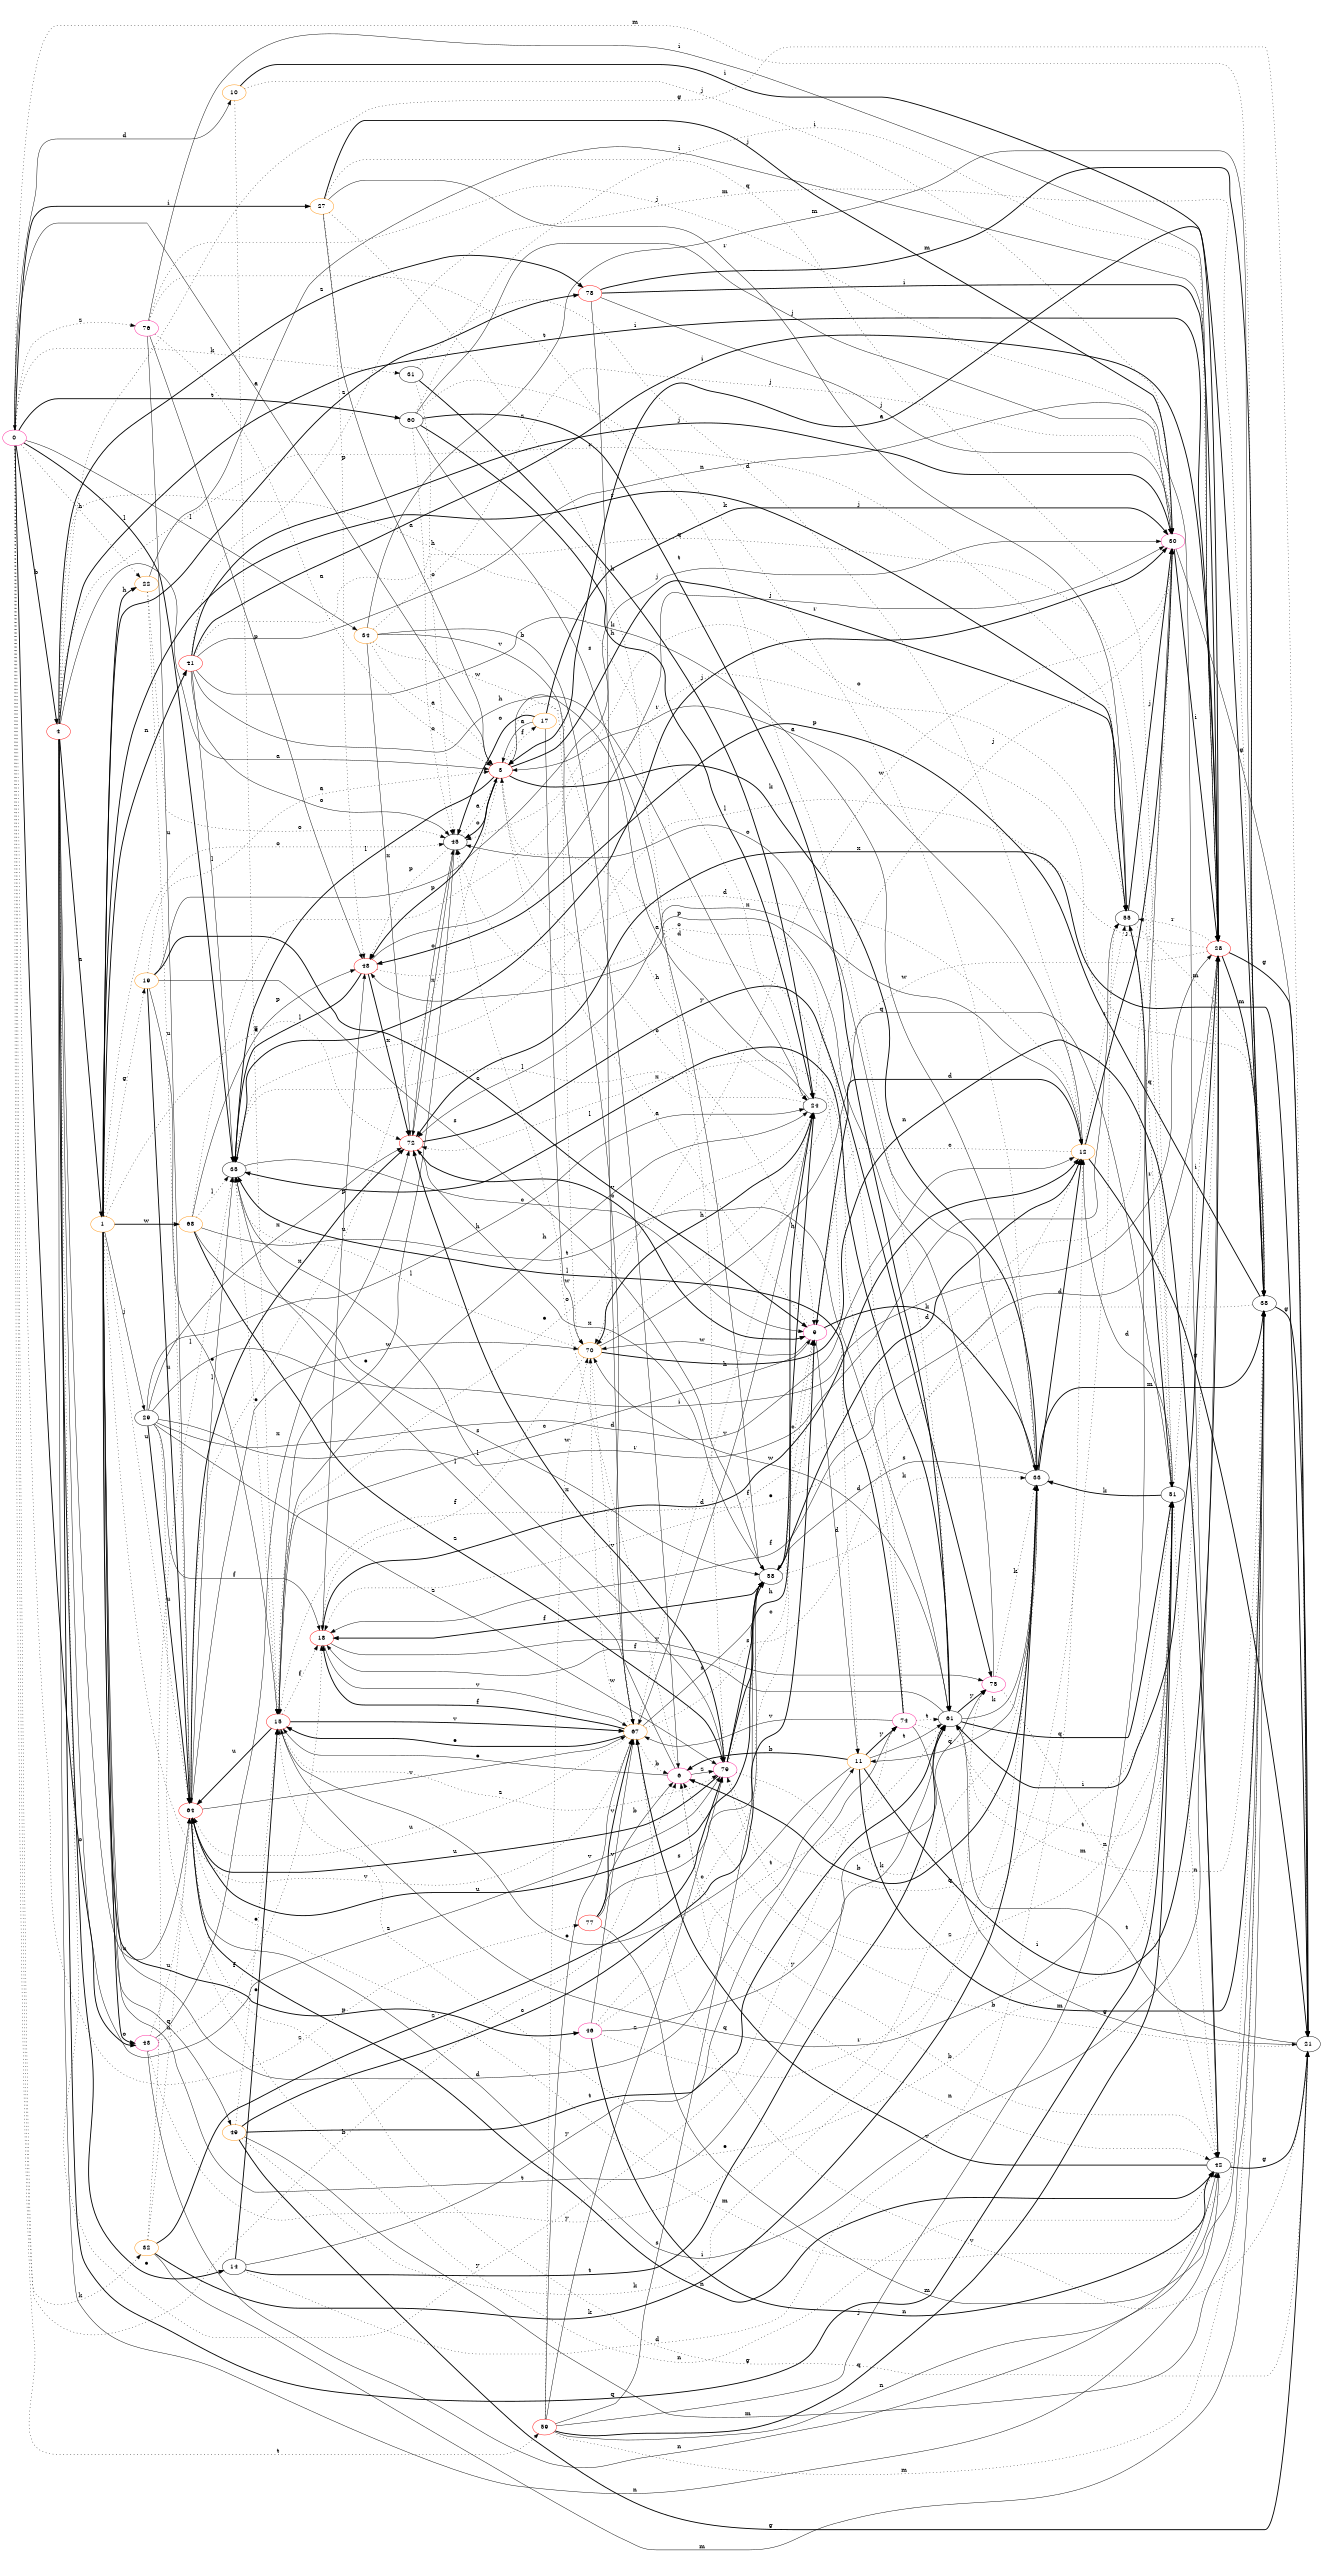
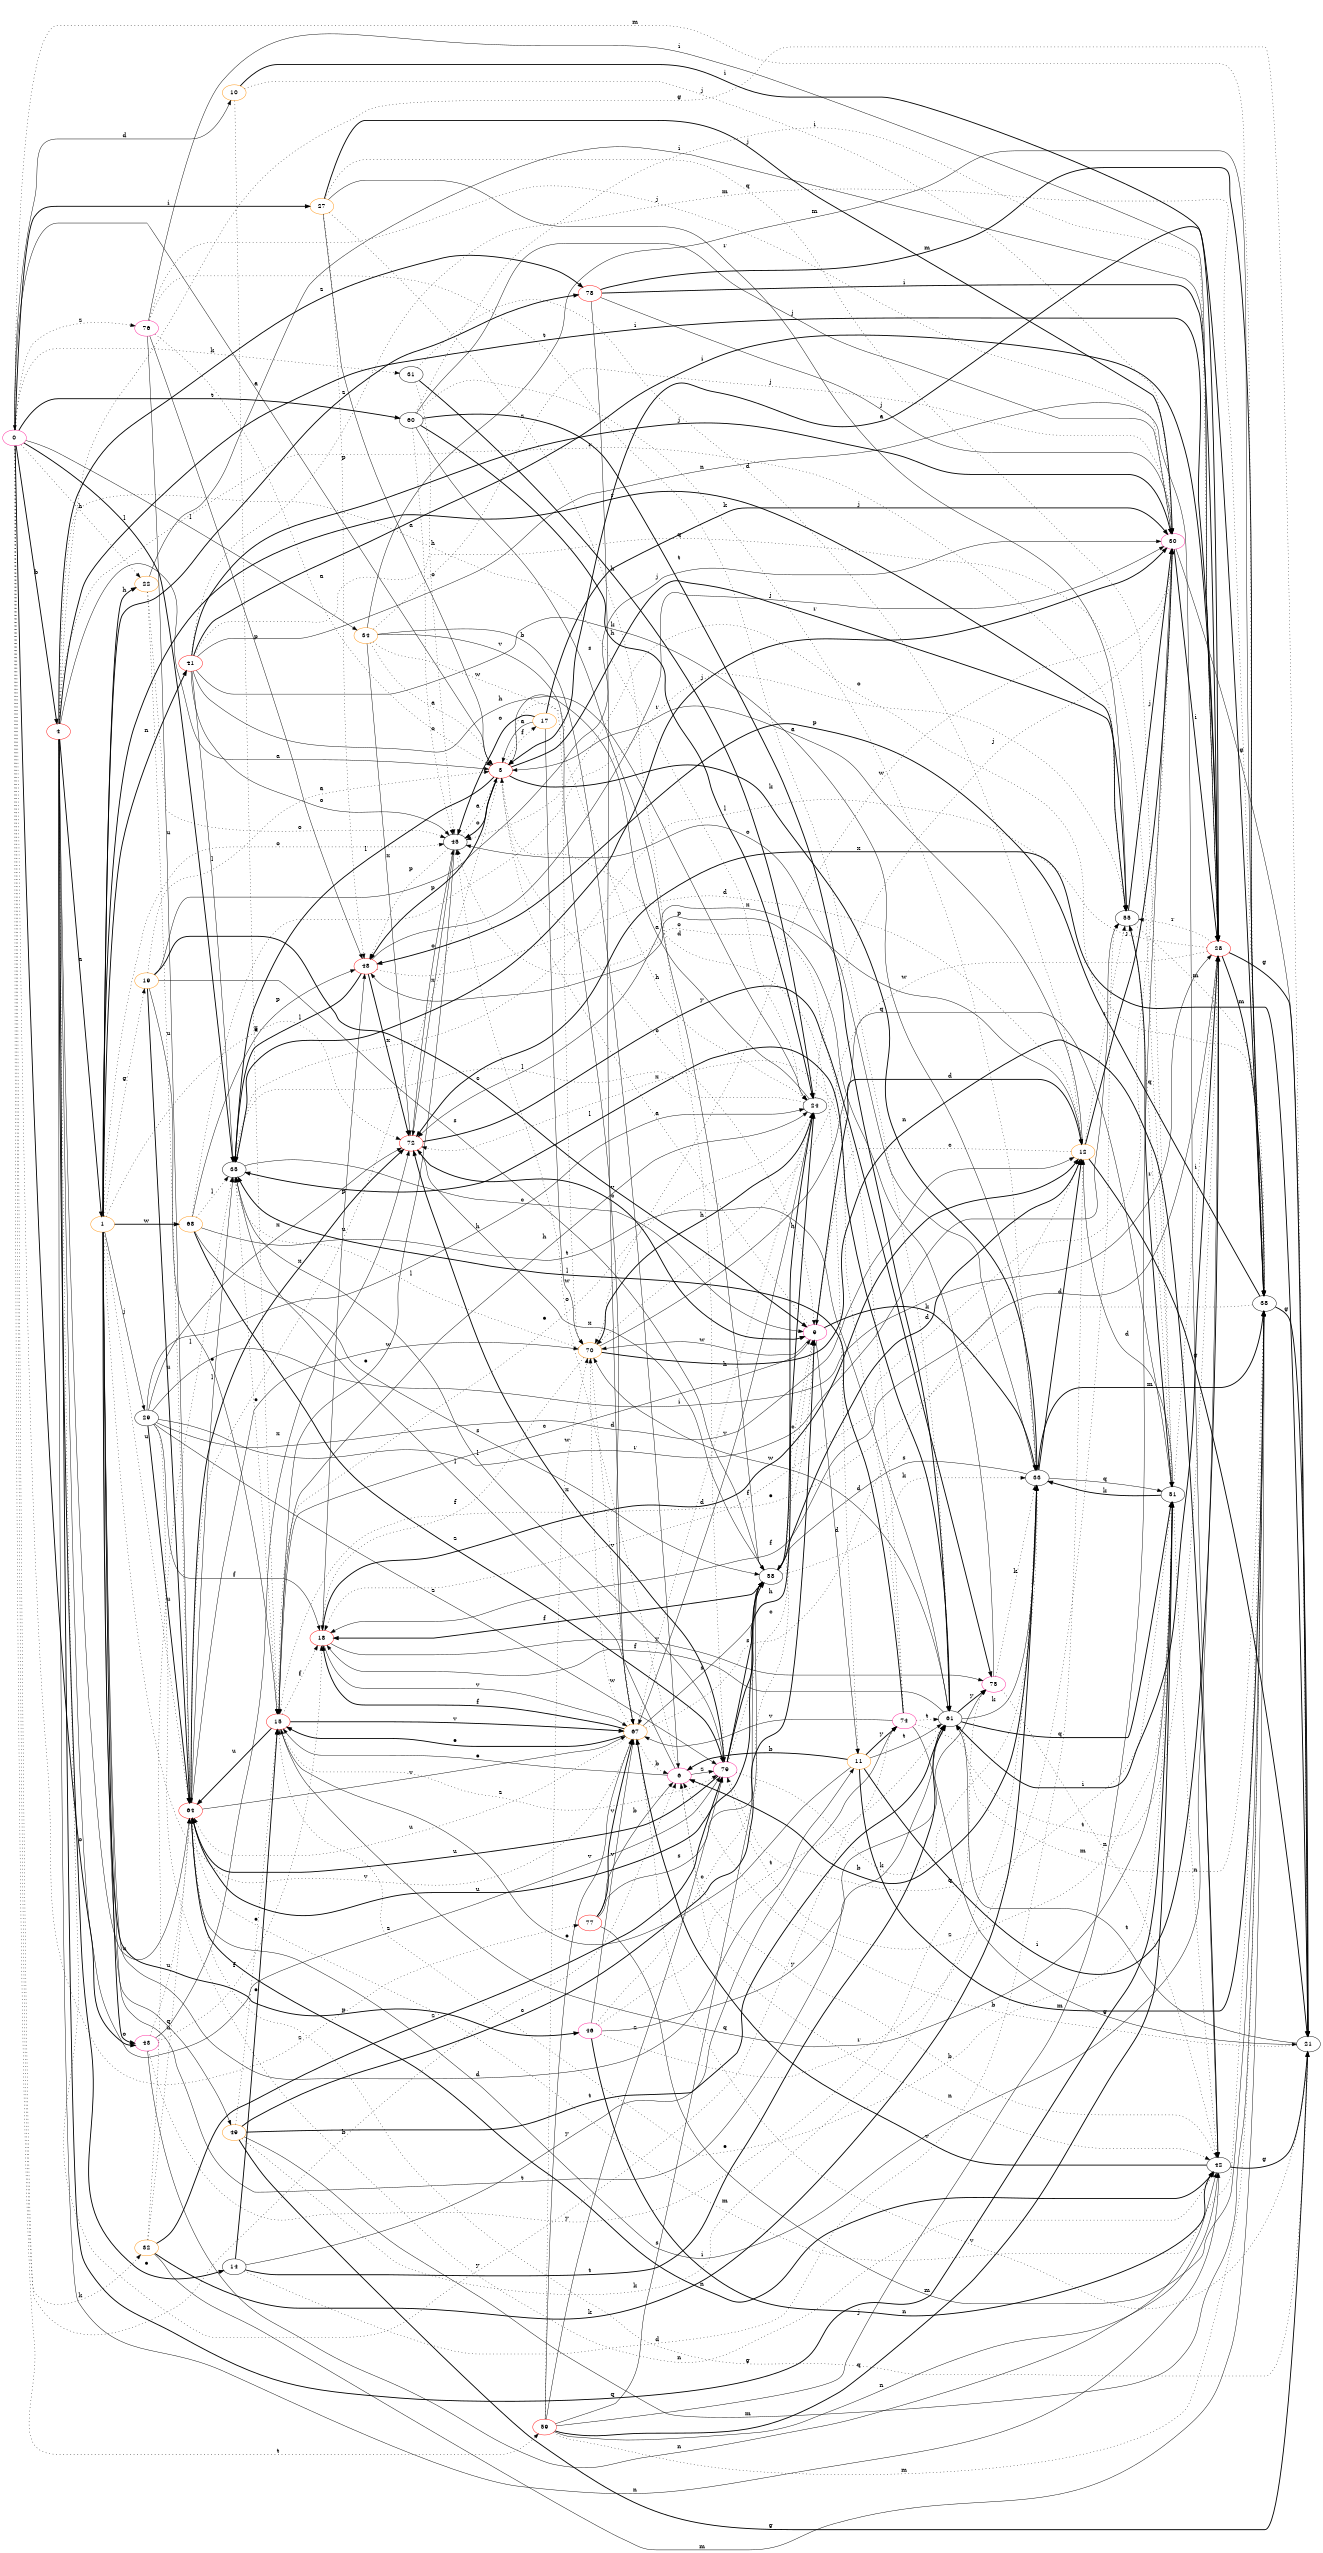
edge "33" -> "11": now "33" -> "51"
